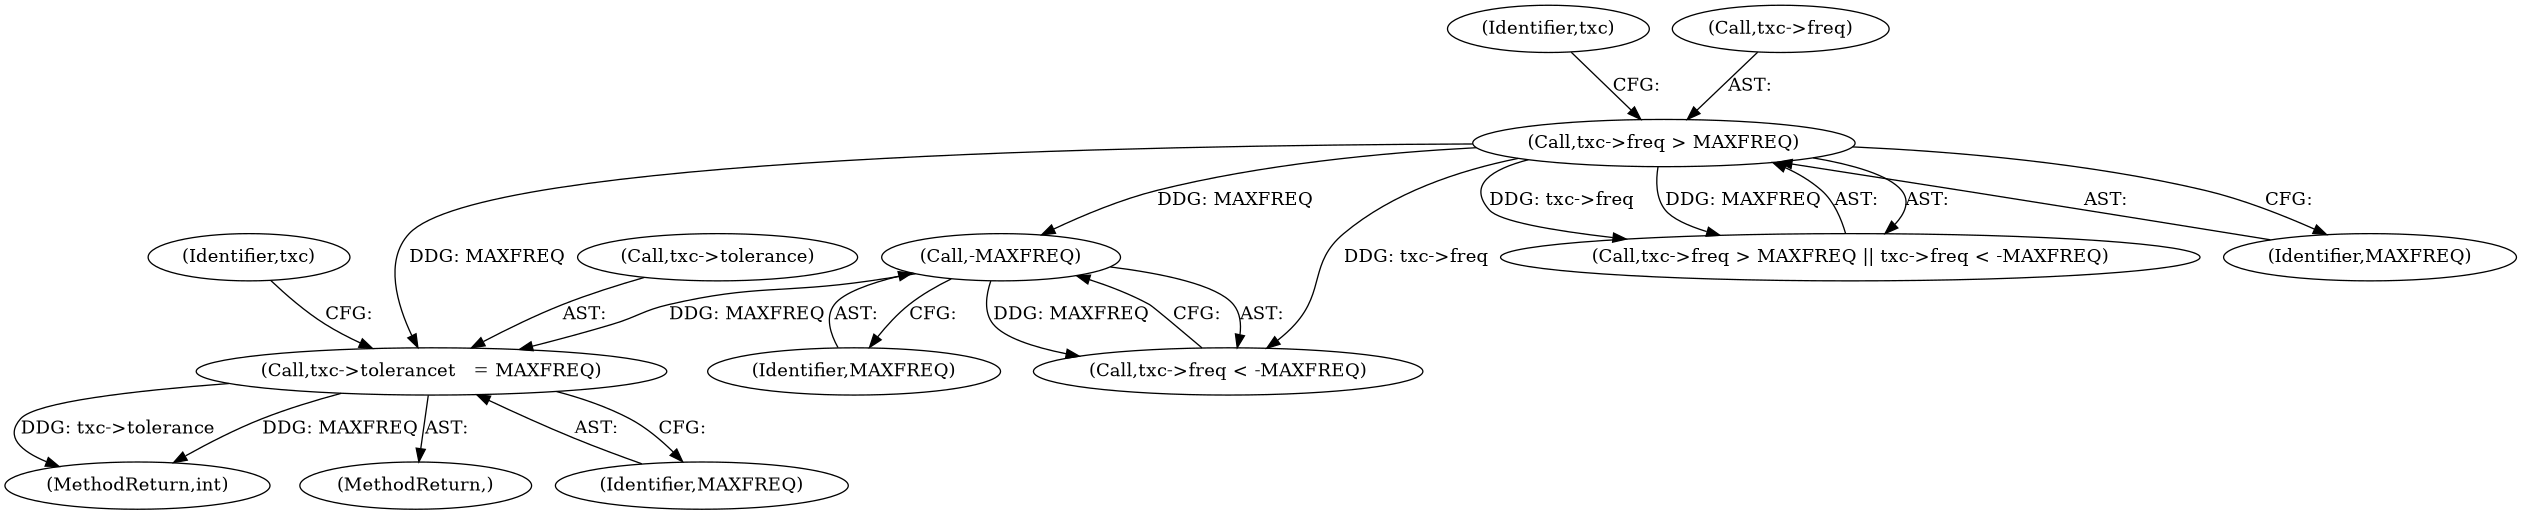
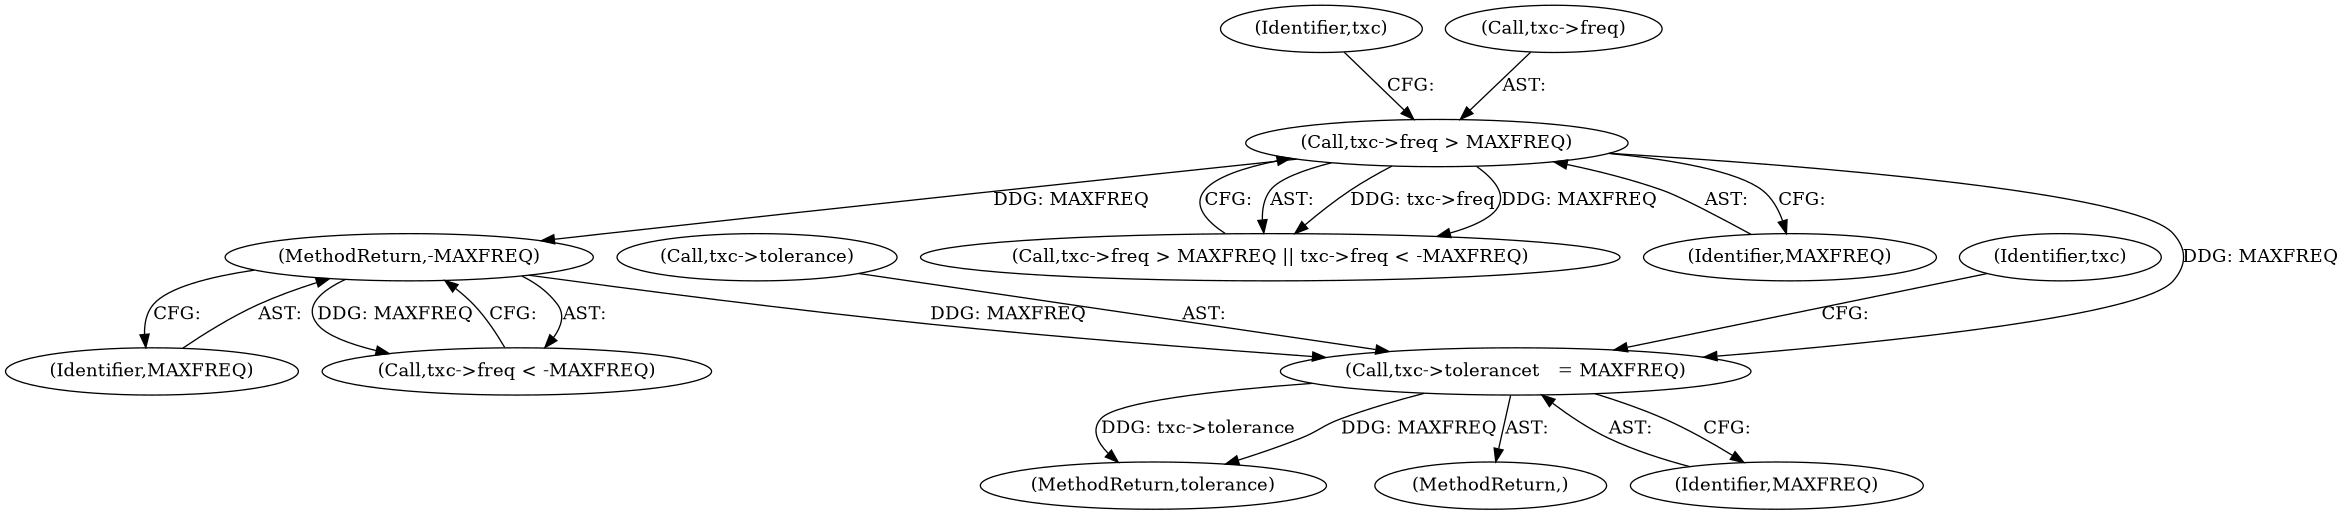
edge "(Call,txc->freq > MAXFREQ || txc->freq < -MAXFREQ)" -> "(Call,txc->freq > MAXFREQ)": label "AST: " -> "CFG: "
edge "(Call,txc->freq > MAXFREQ)" -> "(Call,txc->freq < -MAXFREQ)": removed, label "DDG: txc->freq"
node "(Call,-MAXFREQ)": label "(Call,-MAXFREQ)" -> "(MethodReturn,-MAXFREQ)"
node "(MethodReturn,int)": label "(MethodReturn,int)" -> "(MethodReturn,tolerance)"
